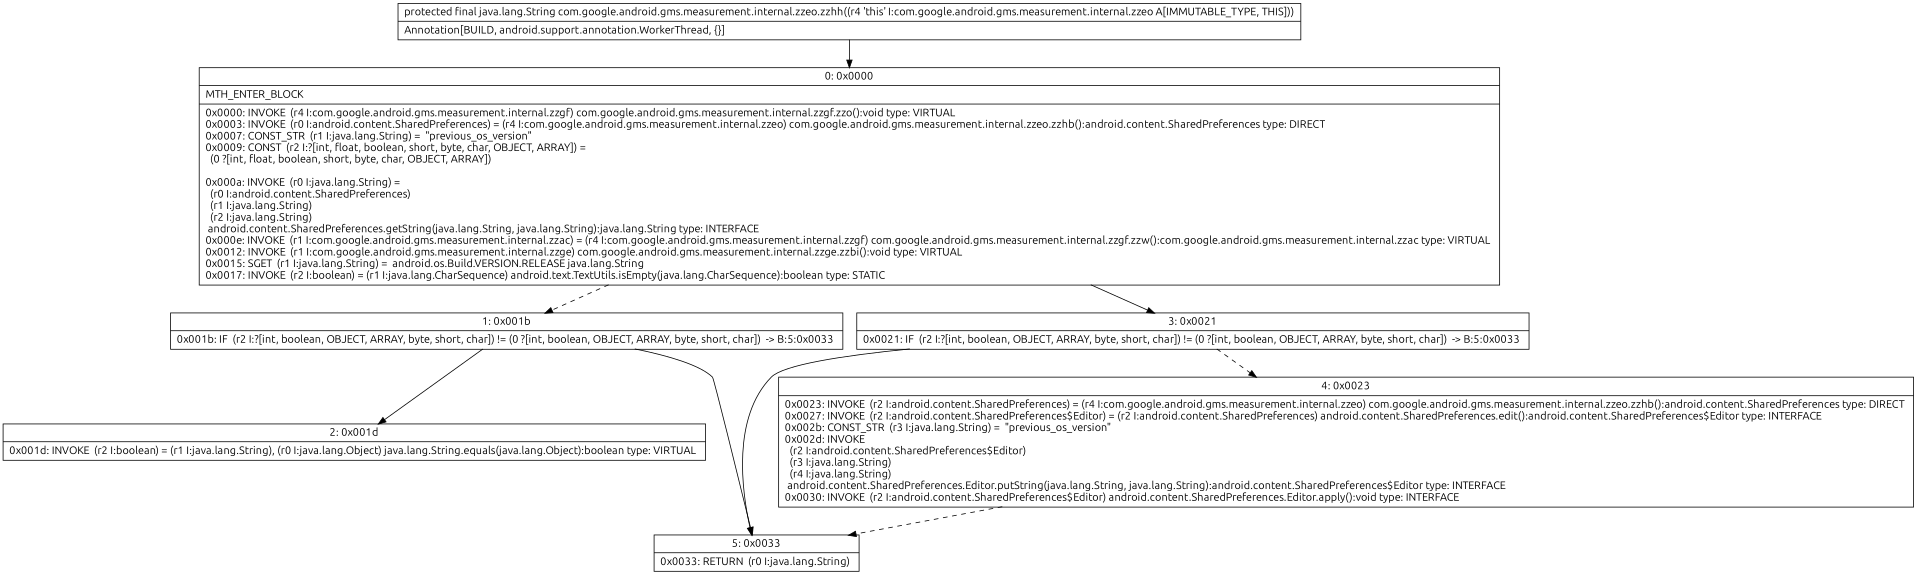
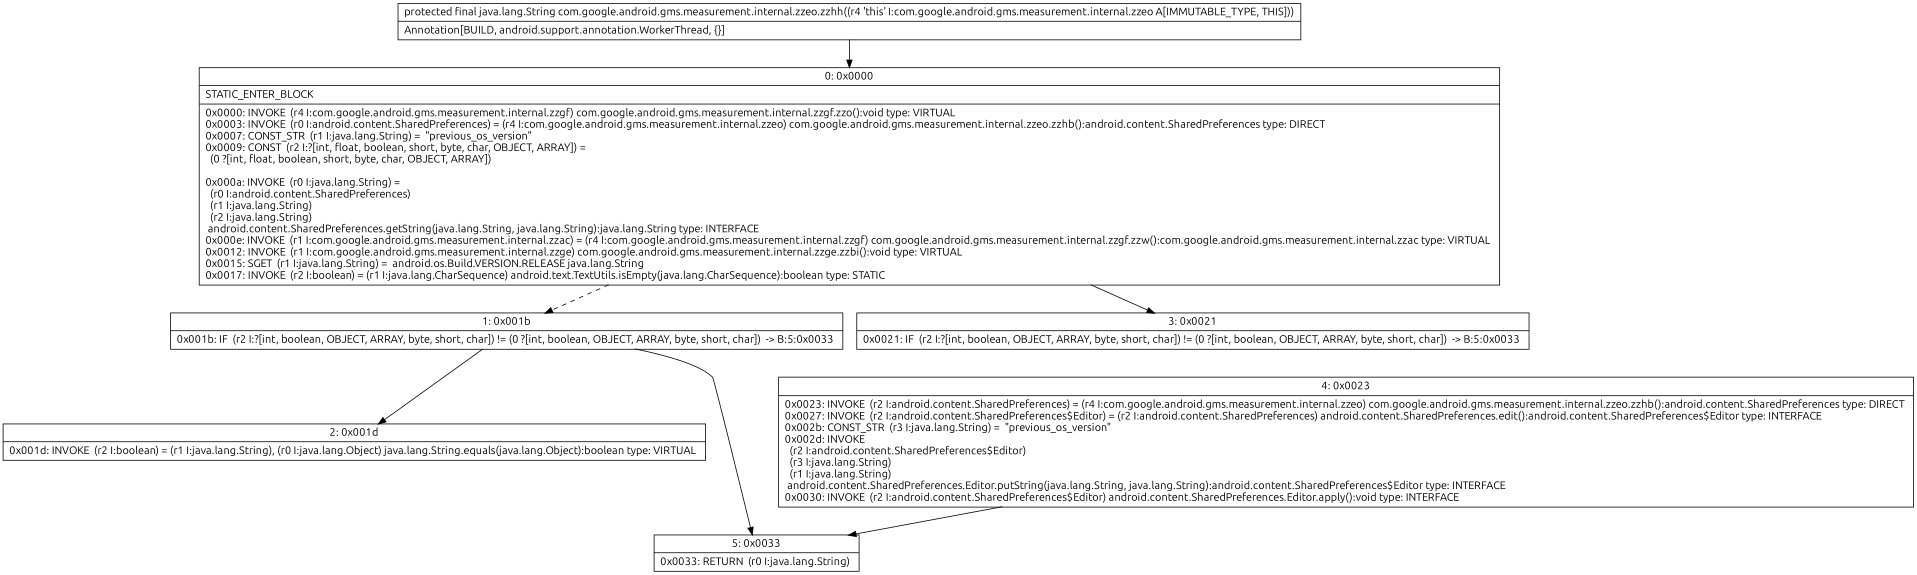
node "0: 0x0000": text "MTH_ENTER_BLOCK" -> "STATIC_ENTER_BLOCK"
edge "3: 0x0021" -> "4: 0x0023": removed
edge "3: 0x0021" -> "5: 0x0033": removed
node "4: 0x0023": text "(r4 I:java.lang.String)" -> "(r1 I:java.lang.String)"
edge "4: 0x0023" -> "5: 0x0033": style dashed -> solid
